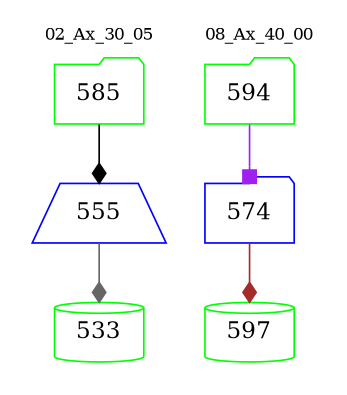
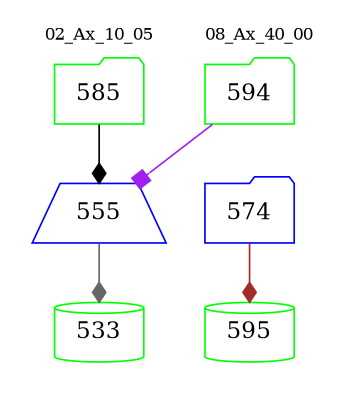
cluster "02_Ax_30_05": label "02_Ax_30_05" -> "02_Ax_10_05"
edge "594" -> "574": now "594" -> "555"
node "597": label "597" -> "595"
